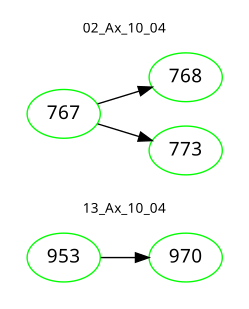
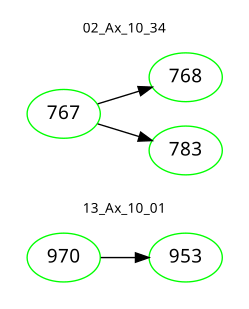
cluster "02_Ax_10_04": label "02_Ax_10_04" -> "02_Ax_10_34"
node "773": label "773" -> "783"
cluster "13_Ax_10_04": label "13_Ax_10_04" -> "13_Ax_10_01"
edge "953" -> "970": reversed
